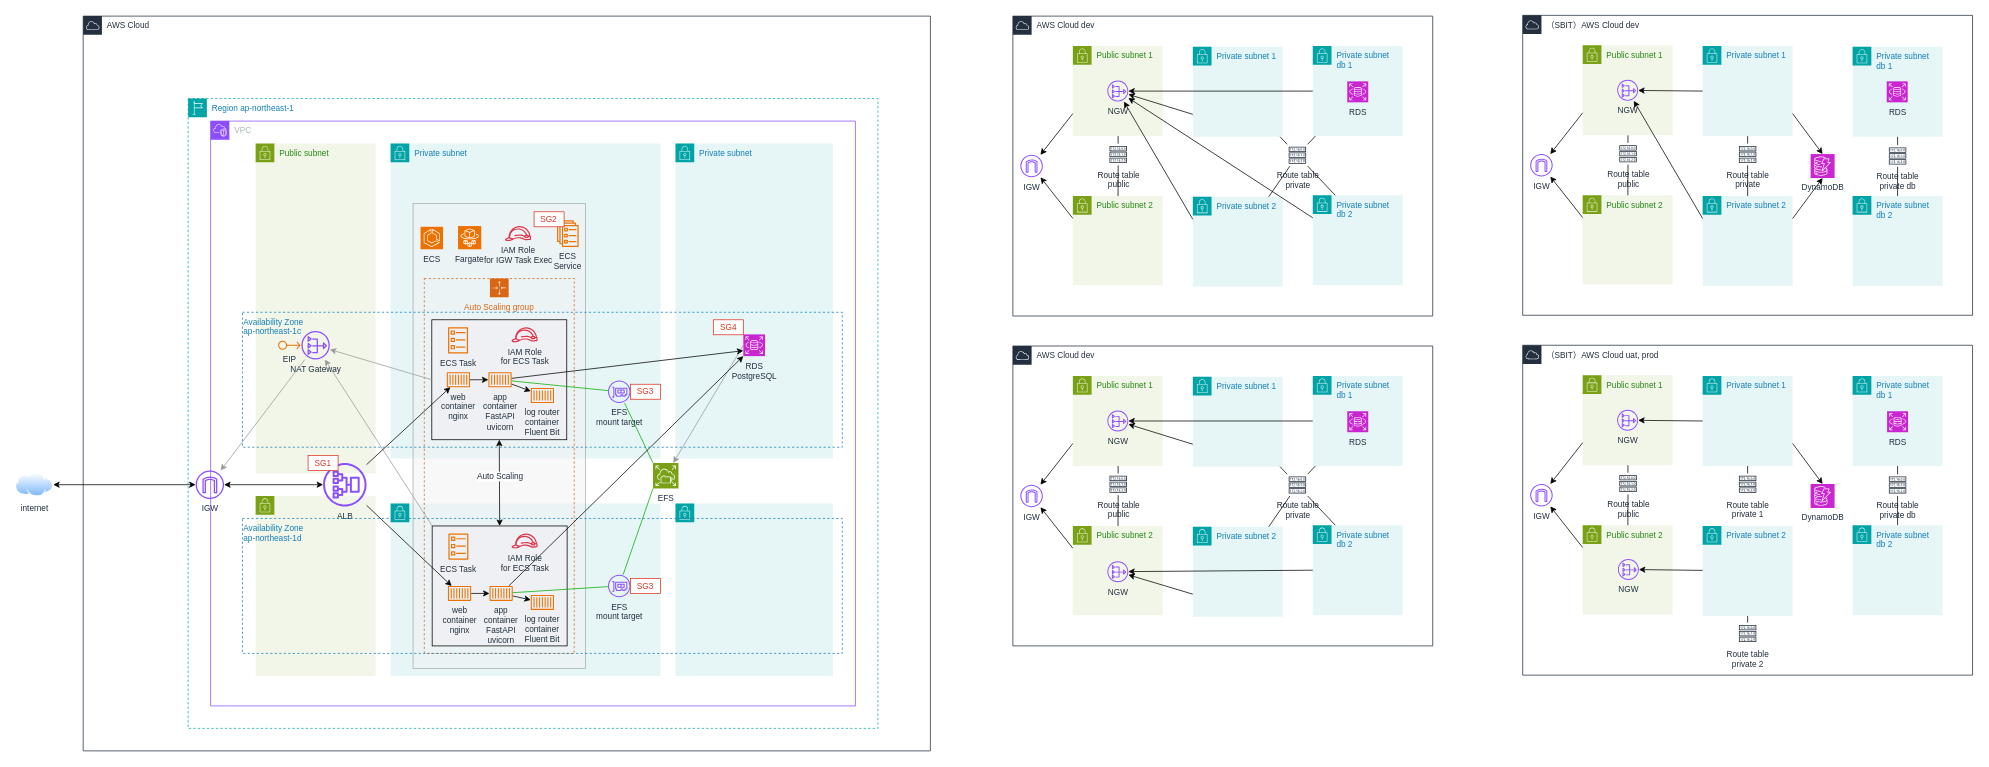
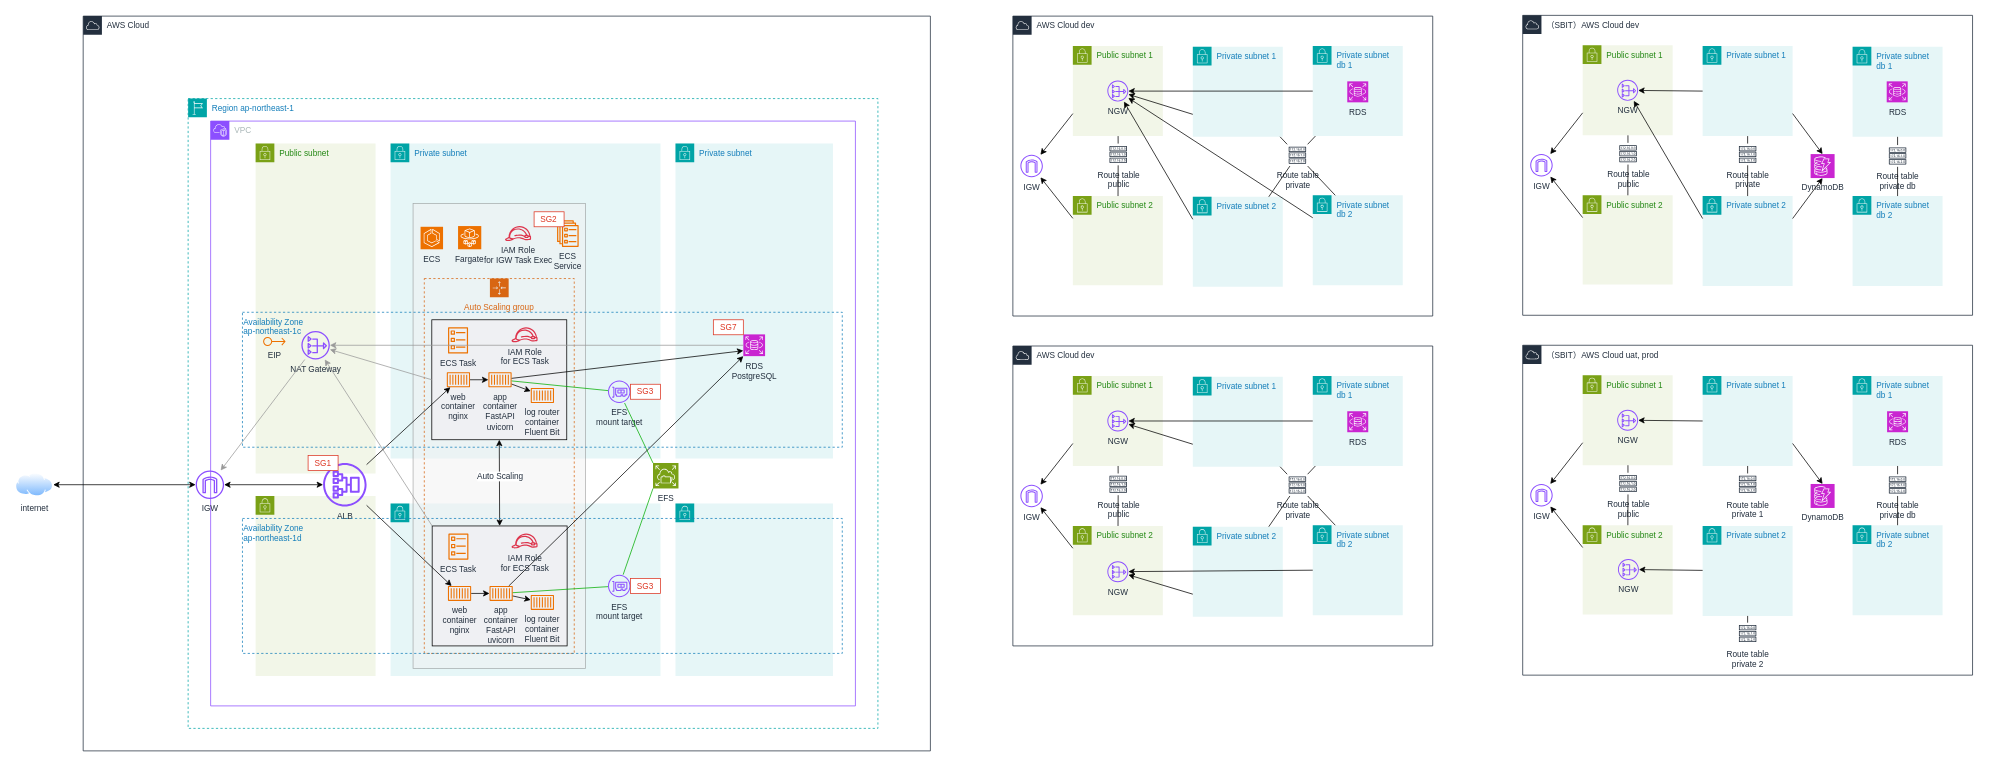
node "SG4": label "SG4" -> "SG7"
node "EIP": moved (289, 345) -> (274, 342)
edge "RDSPostgreSQL" -> "EFS": now "RDSPostgreSQL" -> "NAT Gateway"
